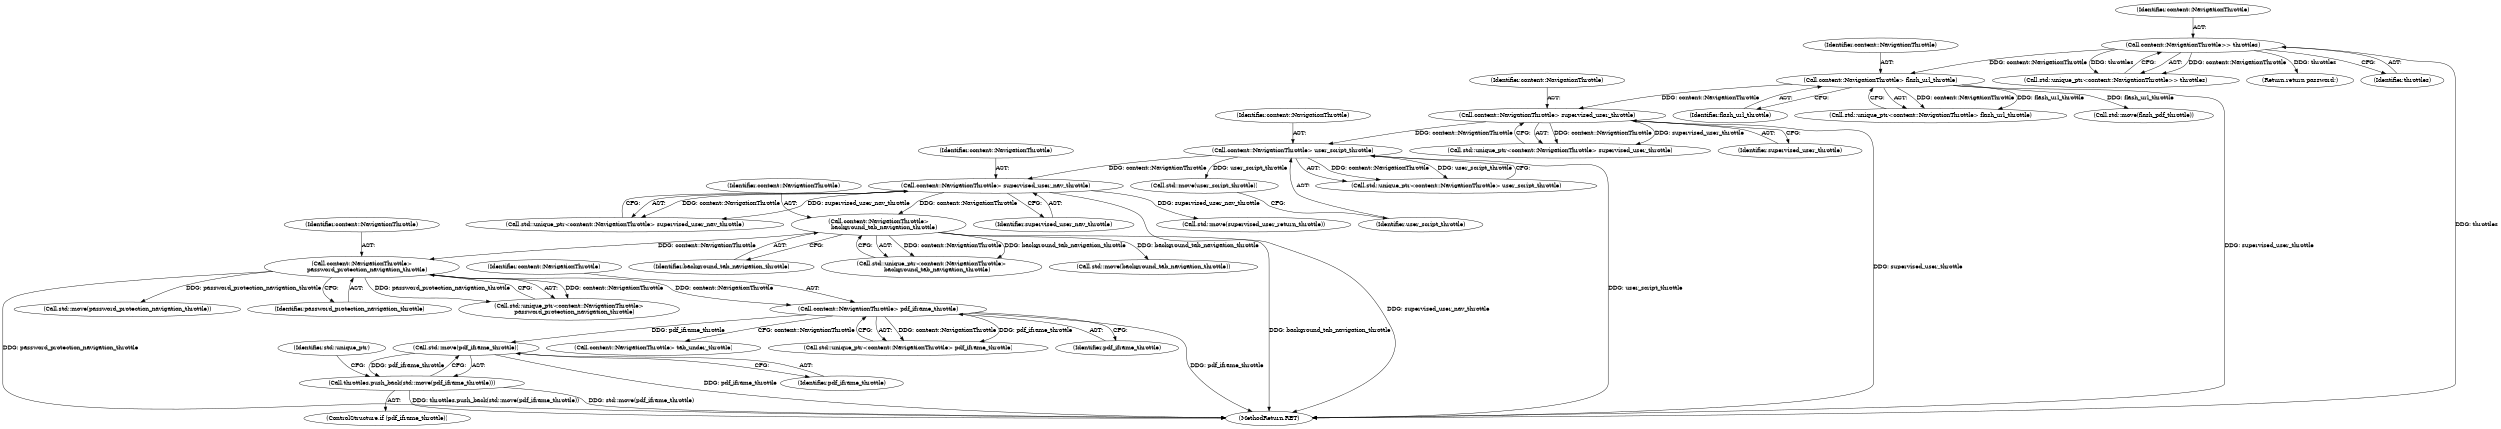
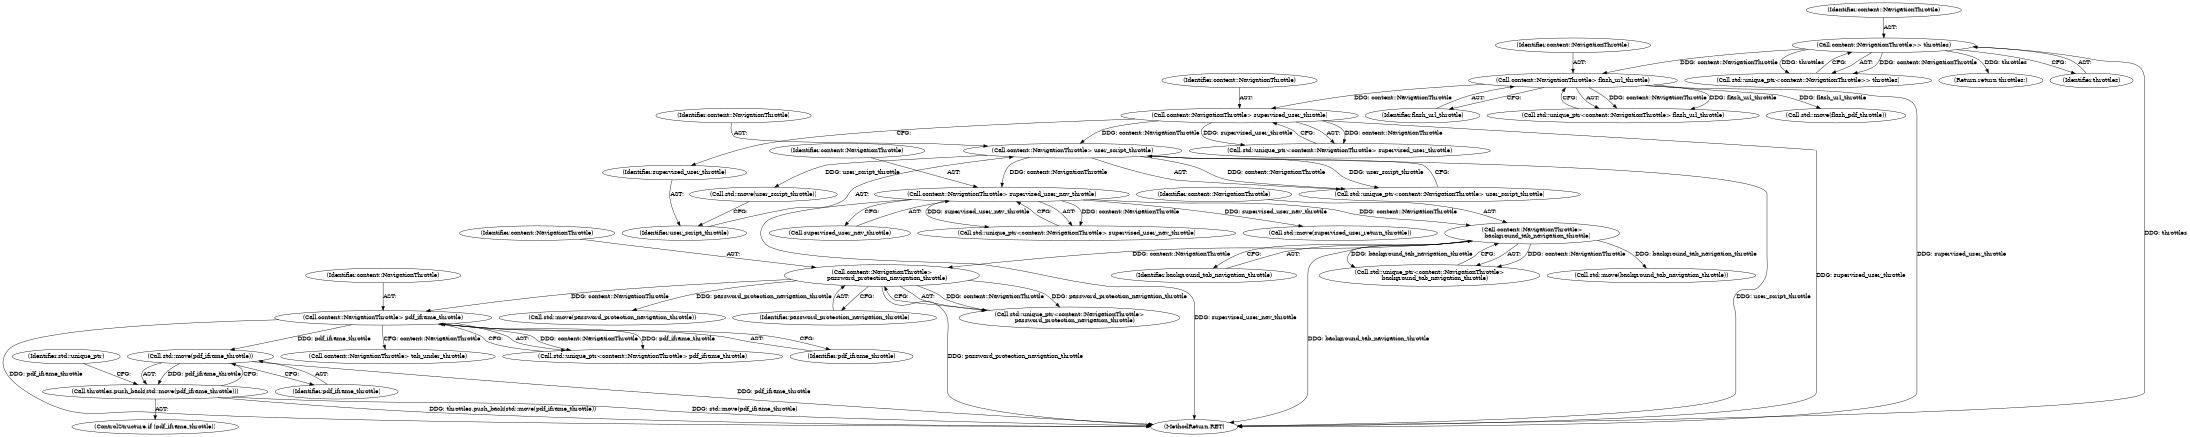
node "(Return,return password;)": label "(Return,return password;)" -> "(Return,return throttles;)"
edge "(Identifier,supervised_user_throttle)" -> "(Call,content::NavigationThrottle> supervised_user_throttle)": now "(Identifier,supervised_user_throttle)" -> "(Identifier,user_script_throttle)"
node "(Identifier,supervised_user_nav_throttle)": label "(Identifier,supervised_user_nav_throttle)" -> "(Call,supervised_user_nav_throttle)"
